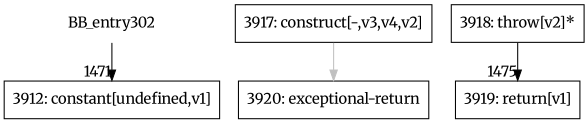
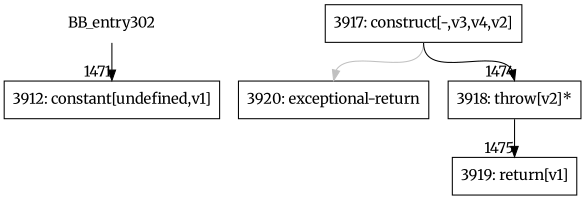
edge "3917: construct[-,v3,v4,v2]" -> "3918: throw[v2]*": added
